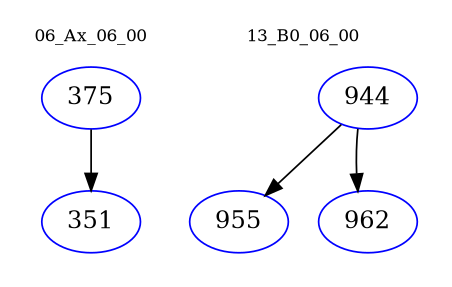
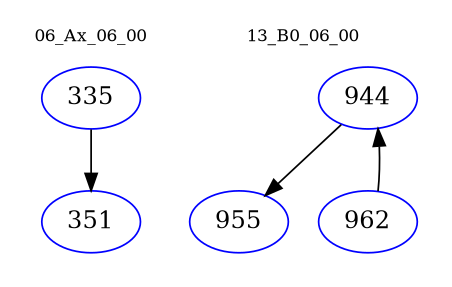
node "375": label "375" -> "335"
edge "944" -> "962": reversed
